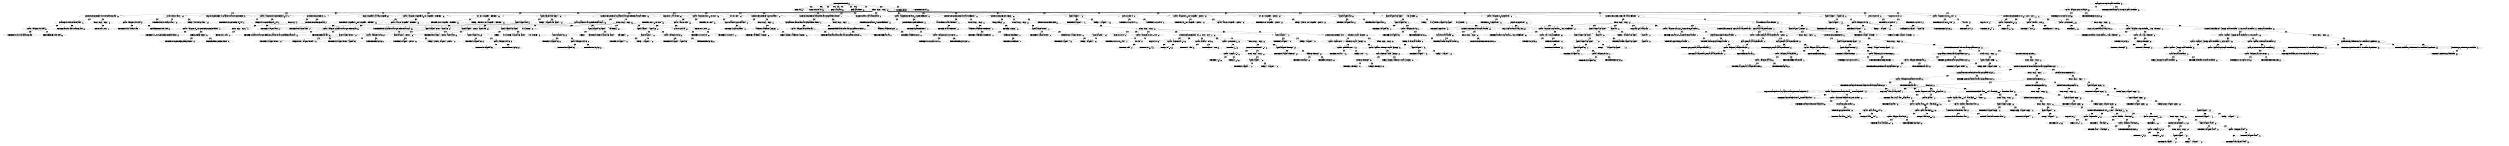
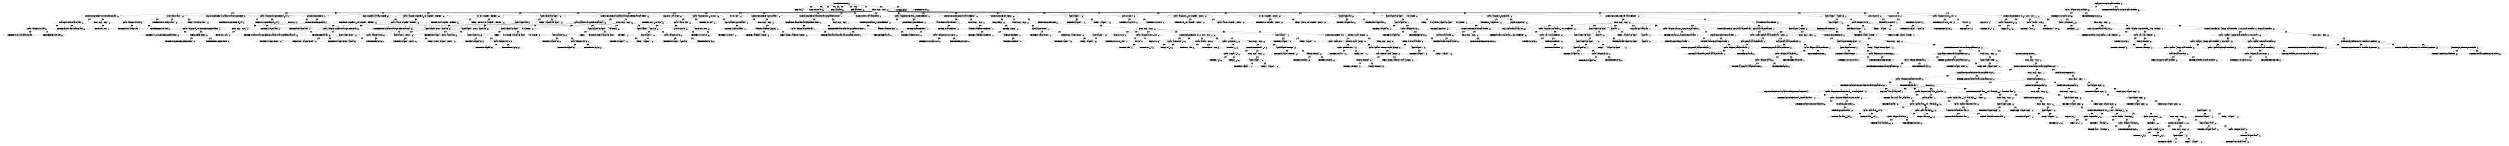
edge "(<operator>.assignment,e = ih.getAttributes())" -> "(equals,this.equals(attrName))": now "(<operator>.assignment,e = ih.getAttributes())" -> "(getAttributes,getAttributes())"
node "(IDENTIFIER,nestedName,getElementType(nestedName))": added
edge "(<operator>.logicalOr,values == null || values.length == 0)" -> "(<operator>.equals,values == null)": added, label "AST:"
edge "(<operator>.indexAccess,values[i])" -> "(IDENTIFIER,values,sb.append(values[i]))": now "(IDENTIFIER,i,sb.append(values[i]))" -> "(IDENTIFIER,values,sb.append(values[i]))"
